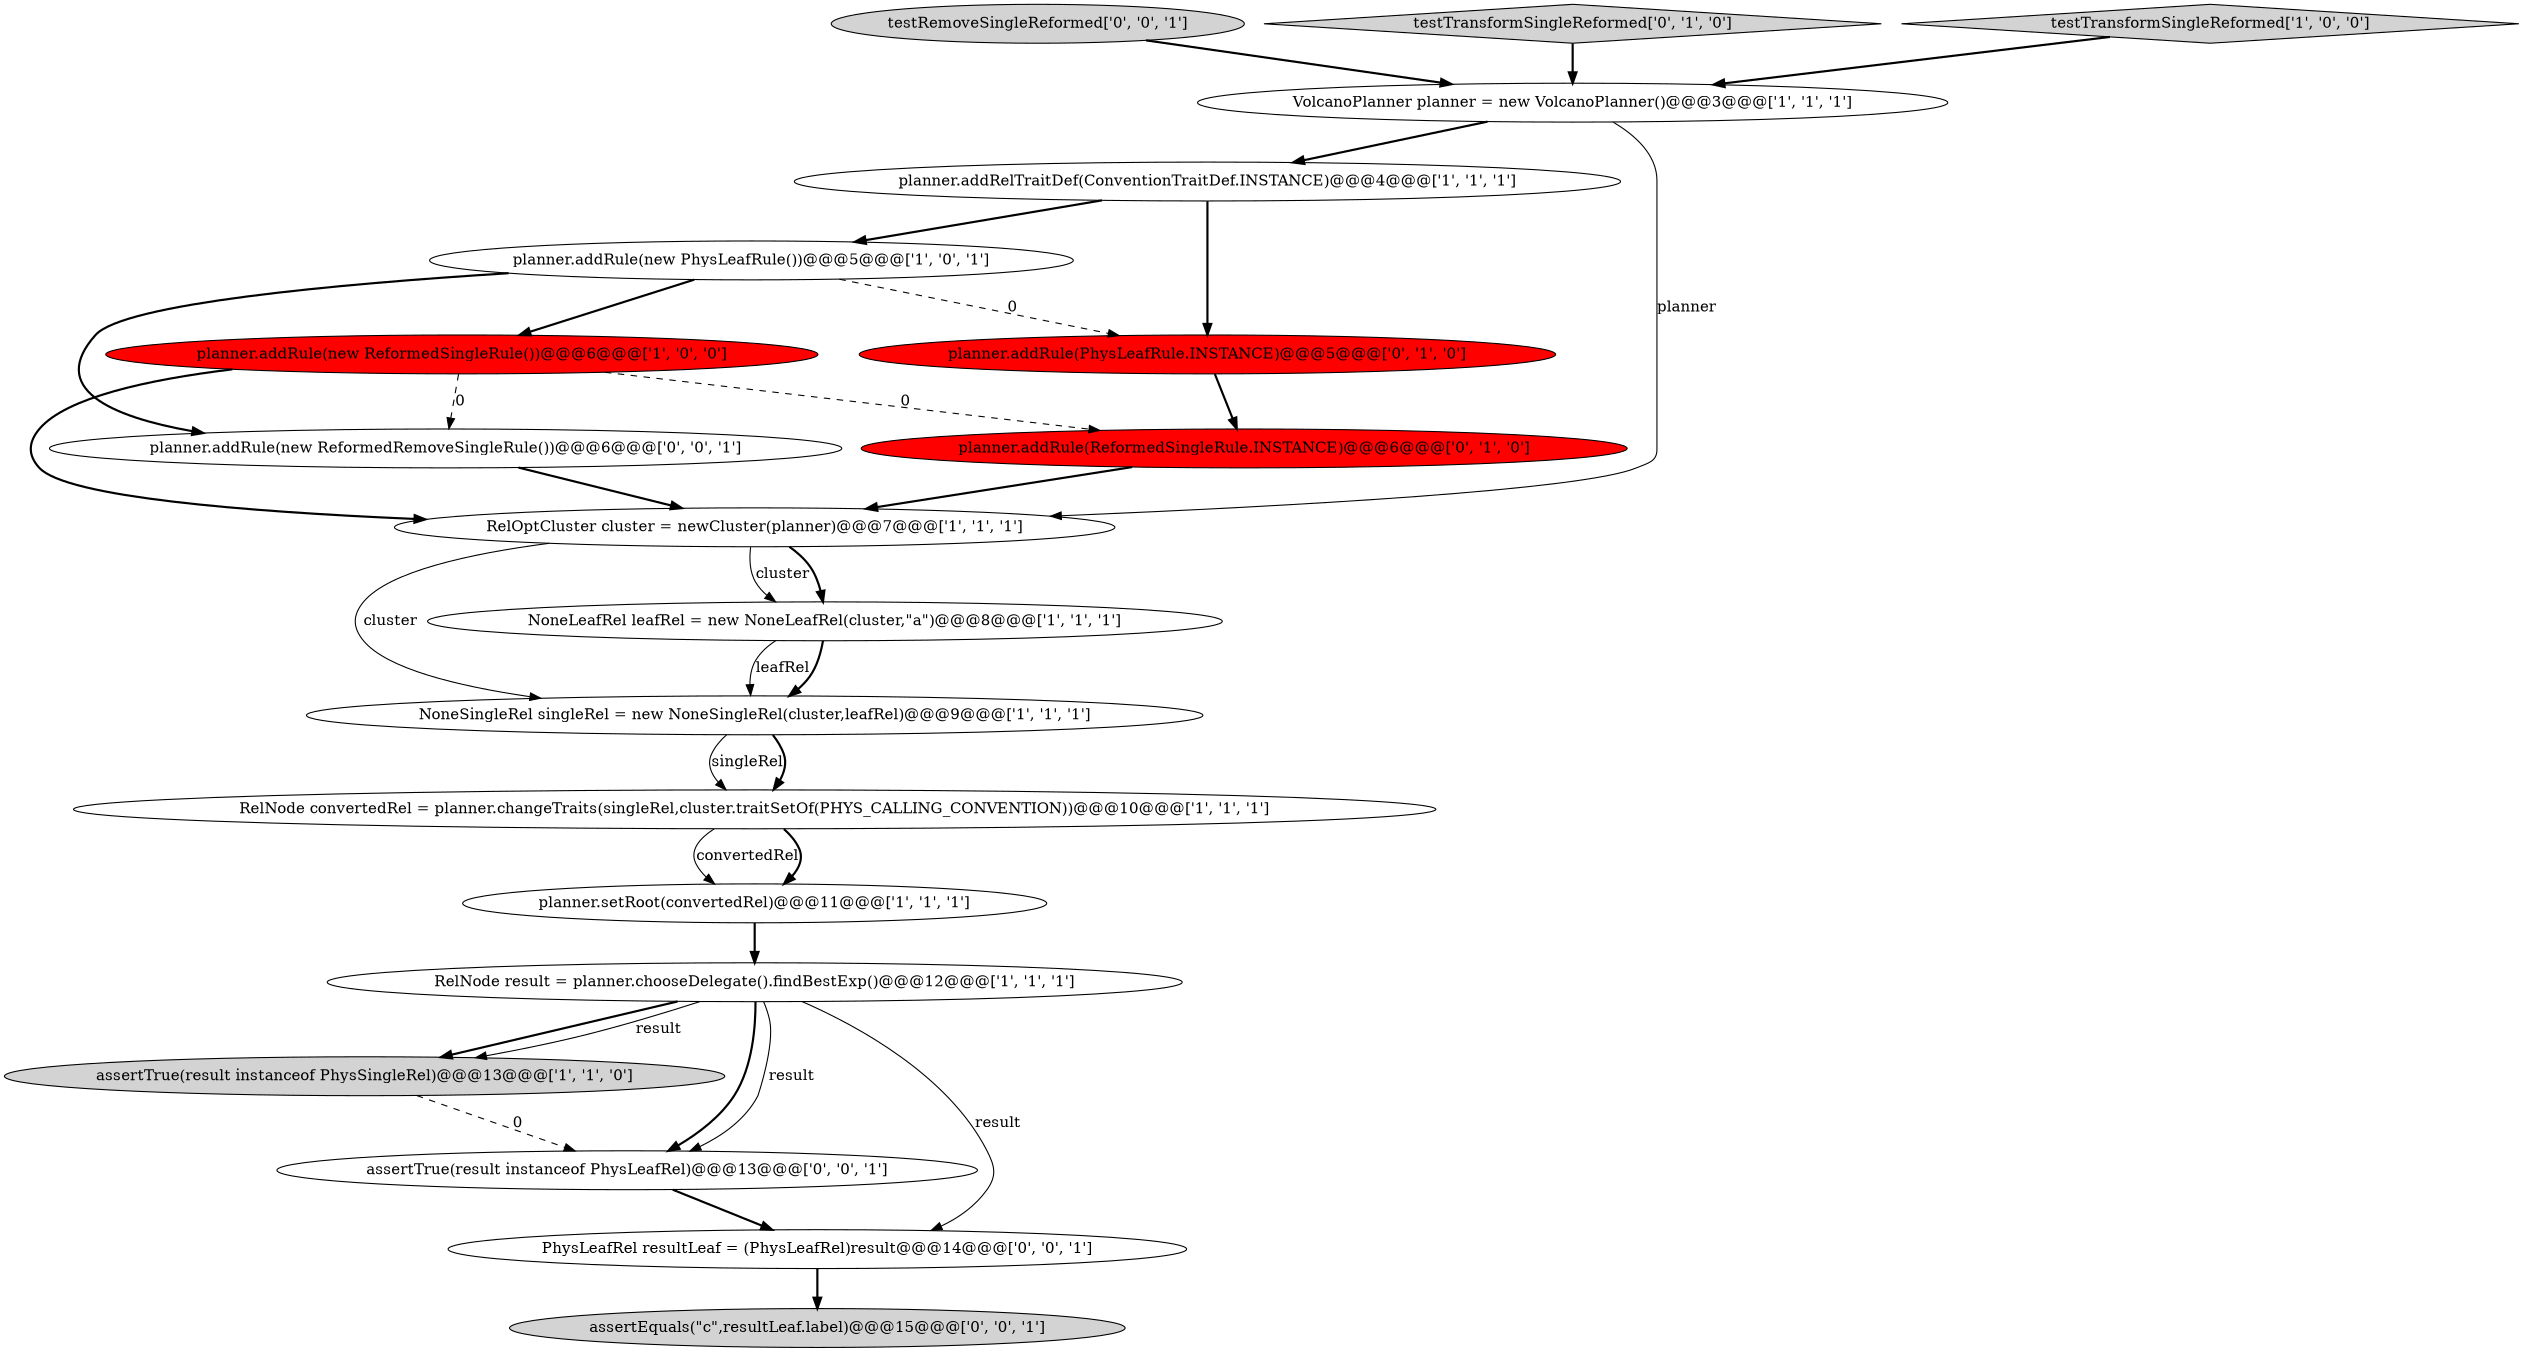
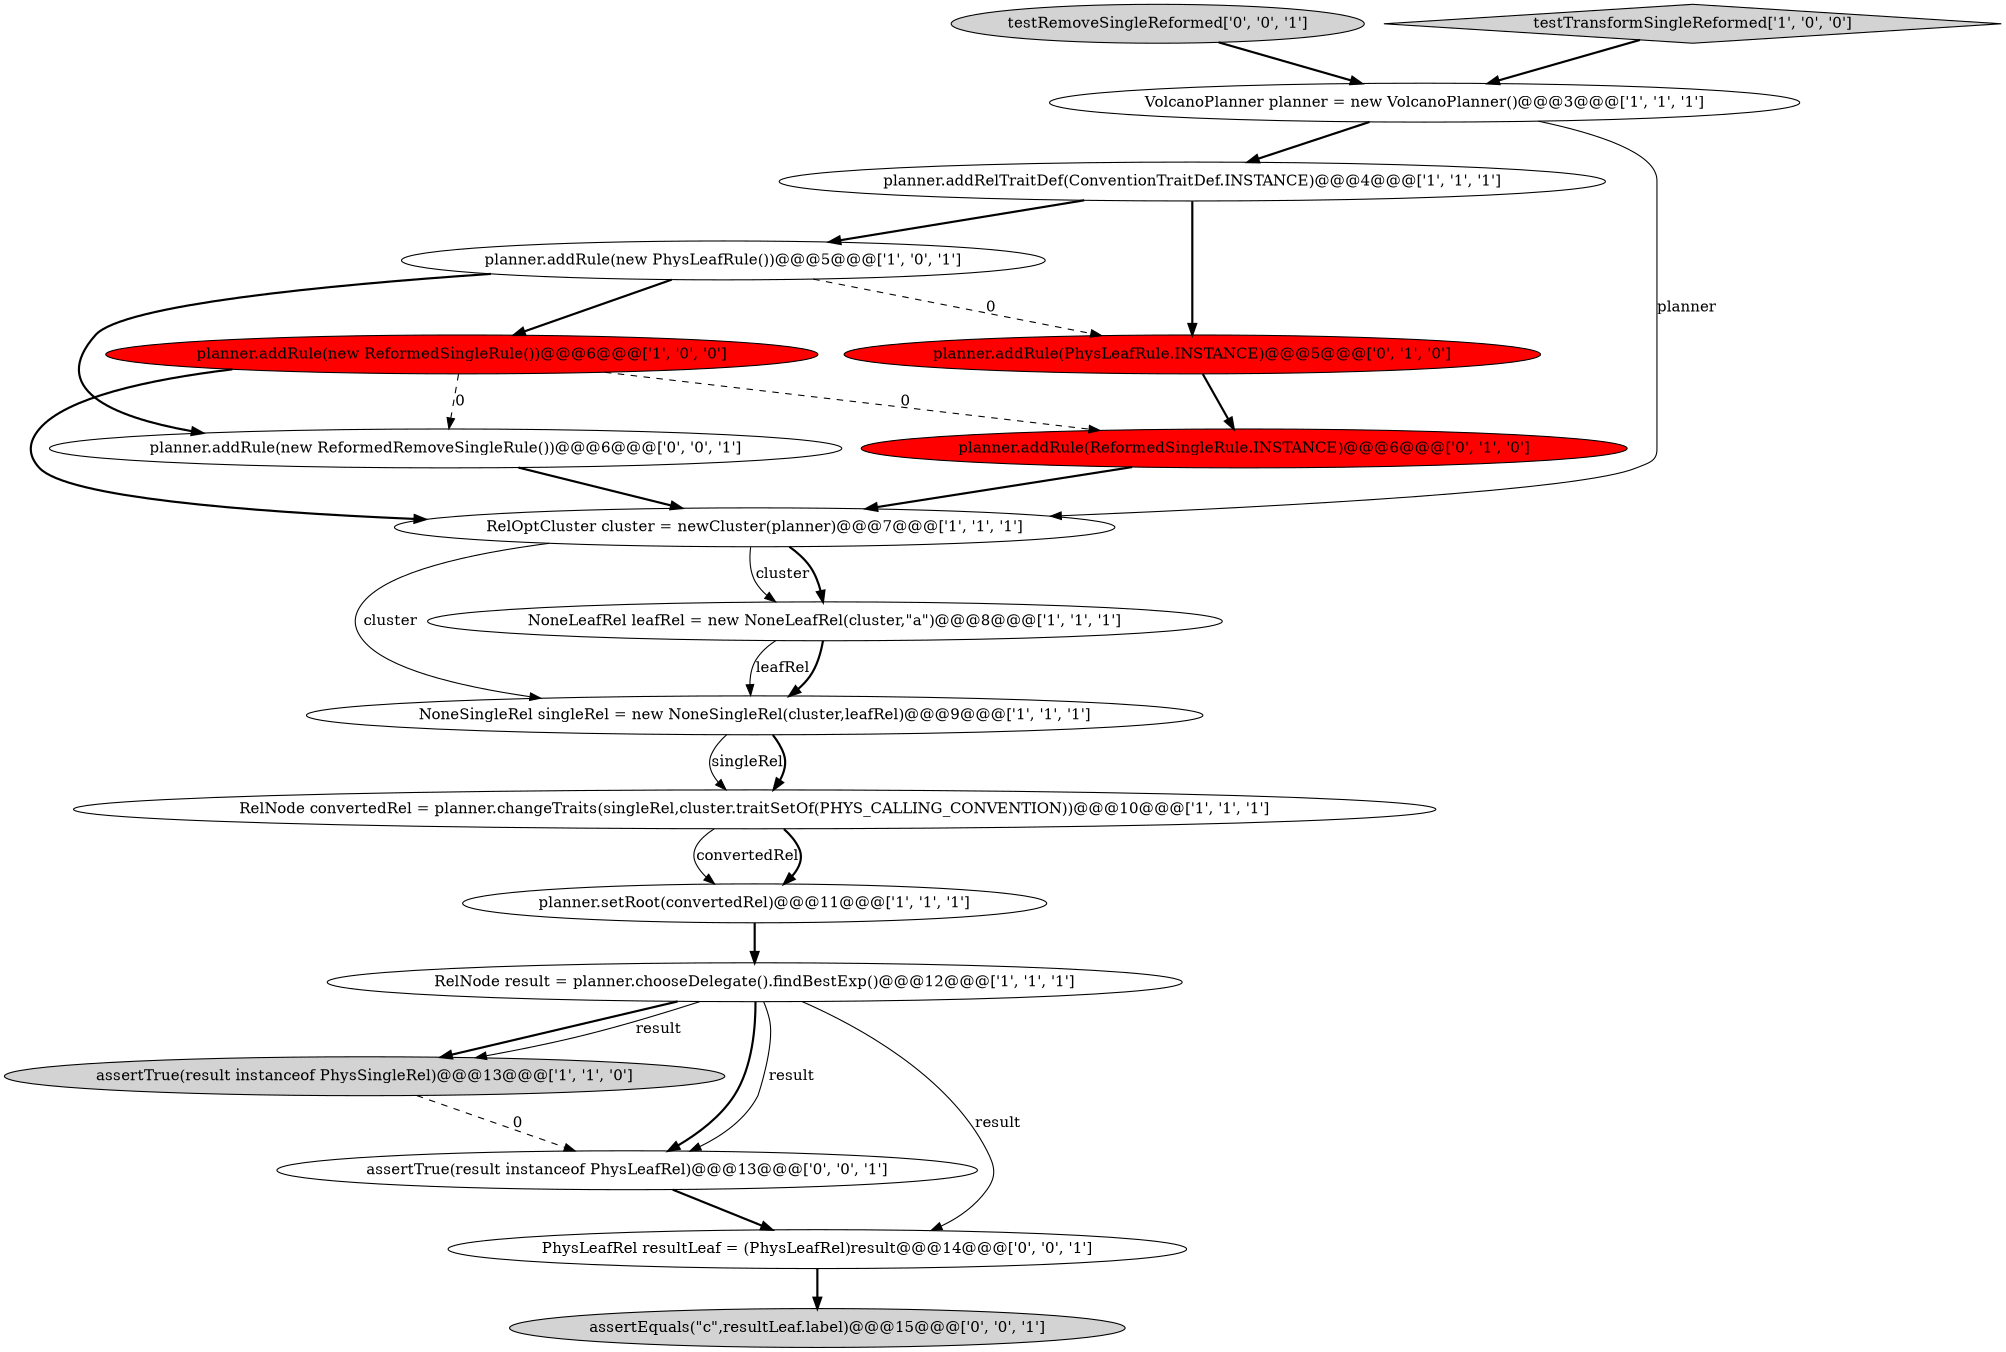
node "testTransformSingleReformed['0', '1', '0']": removed
